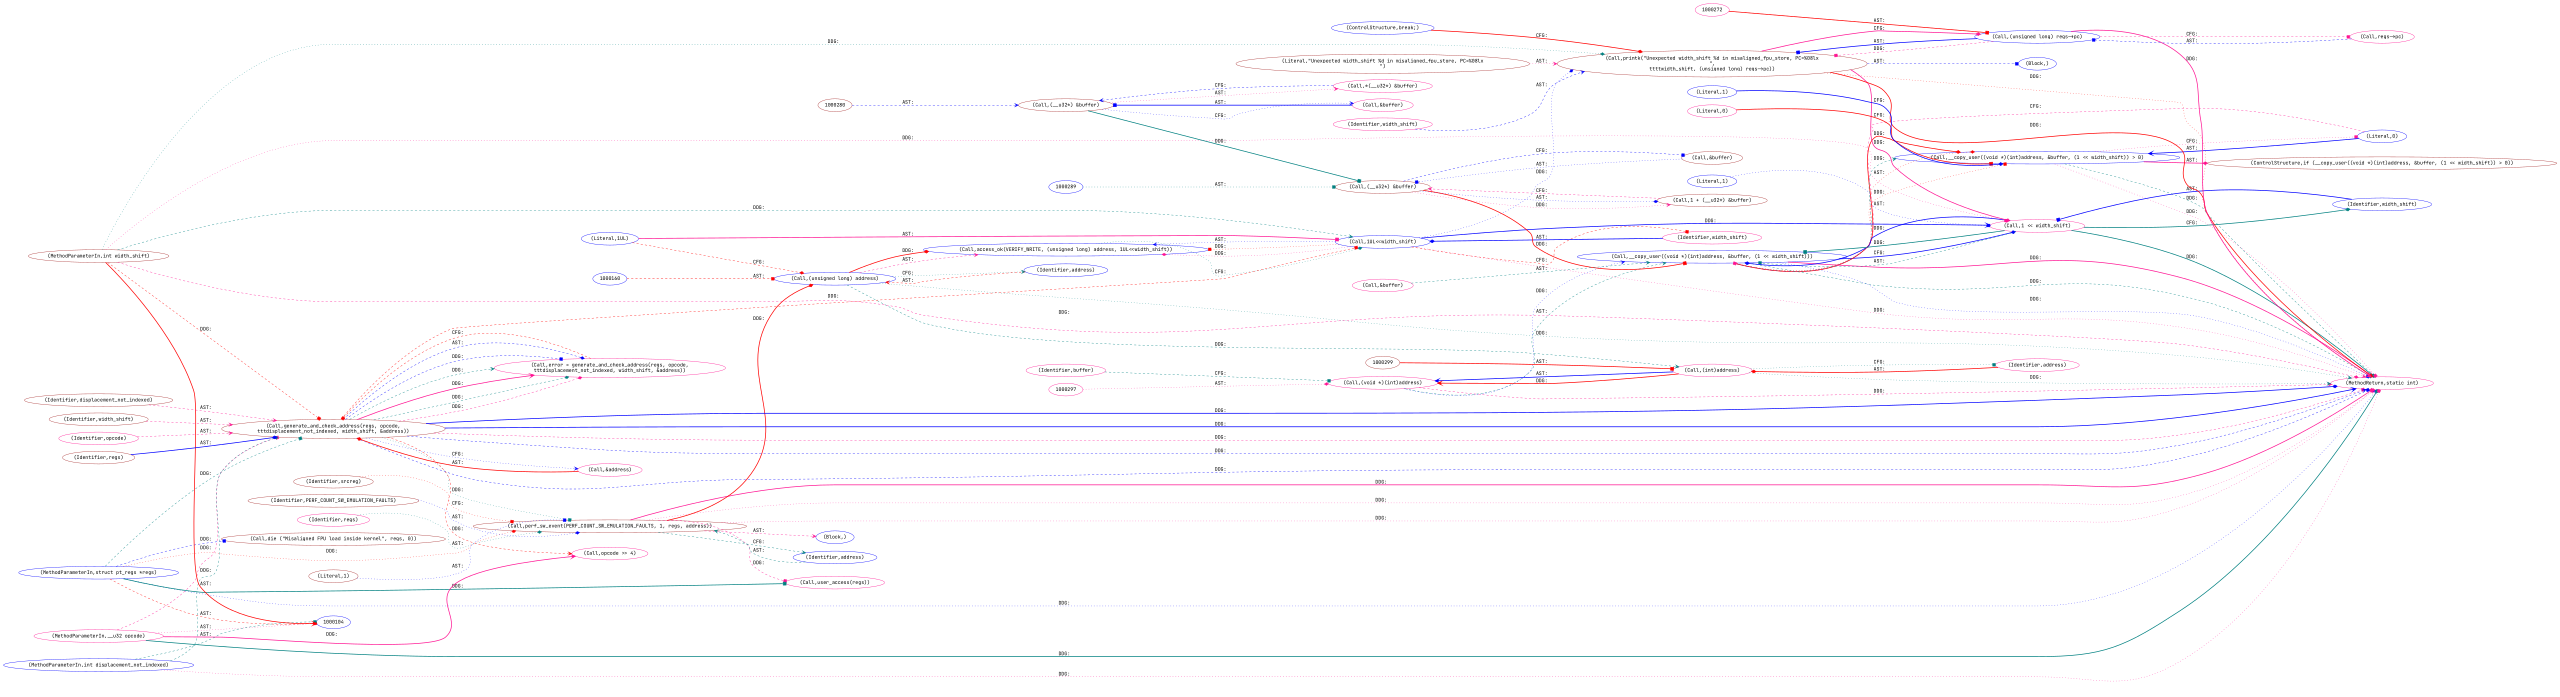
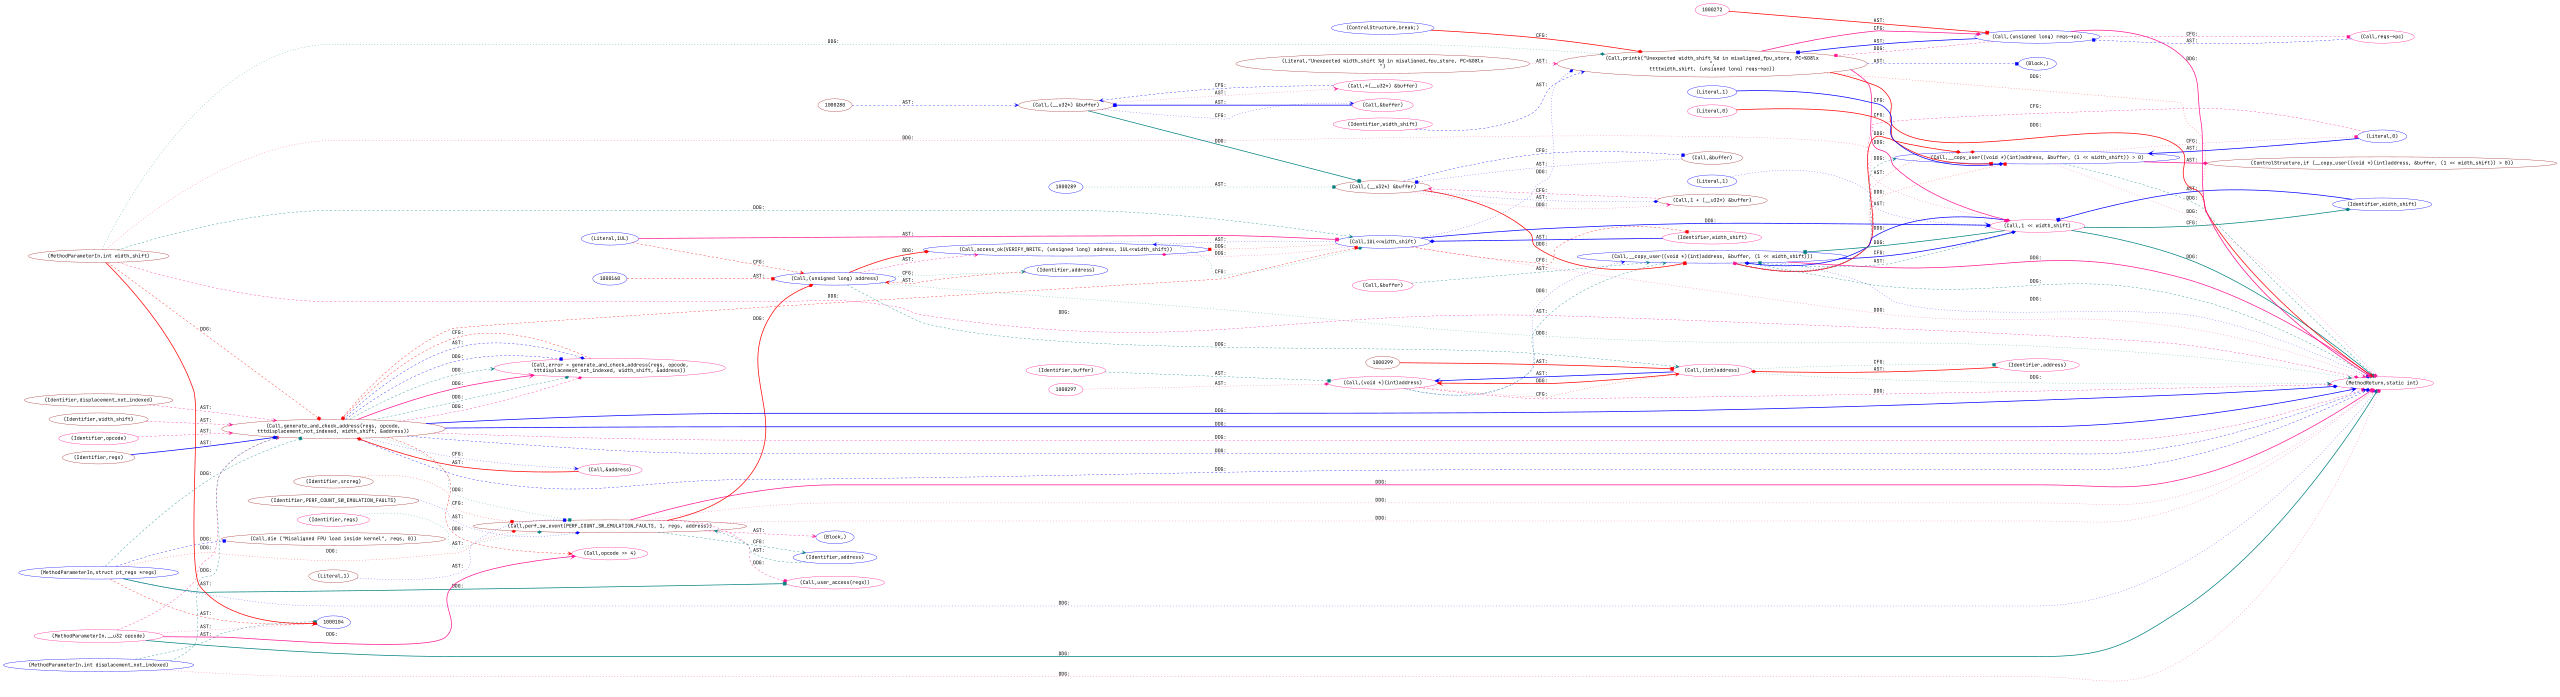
edge "(Literal,1UL)" -> "(Call,(unsigned long) address)": arrowhead diamond -> vee
edge "(Identifier,buffer)" -> "(Call,(void *)(int)address)": label "CFG: " -> "AST: "
edge "(Call,(void *)(int)address)" -> "(Call,(int)address)": added, label "CFG:"
